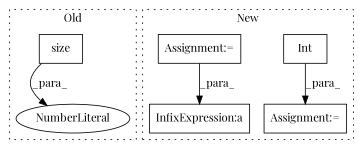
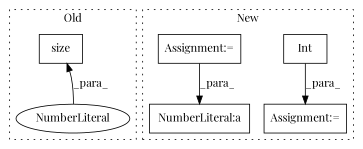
edge "size" -> "NumberLiteral": reversed
node "InfixExpression:a": label "InfixExpression:a" -> "NumberLiteral:a"
